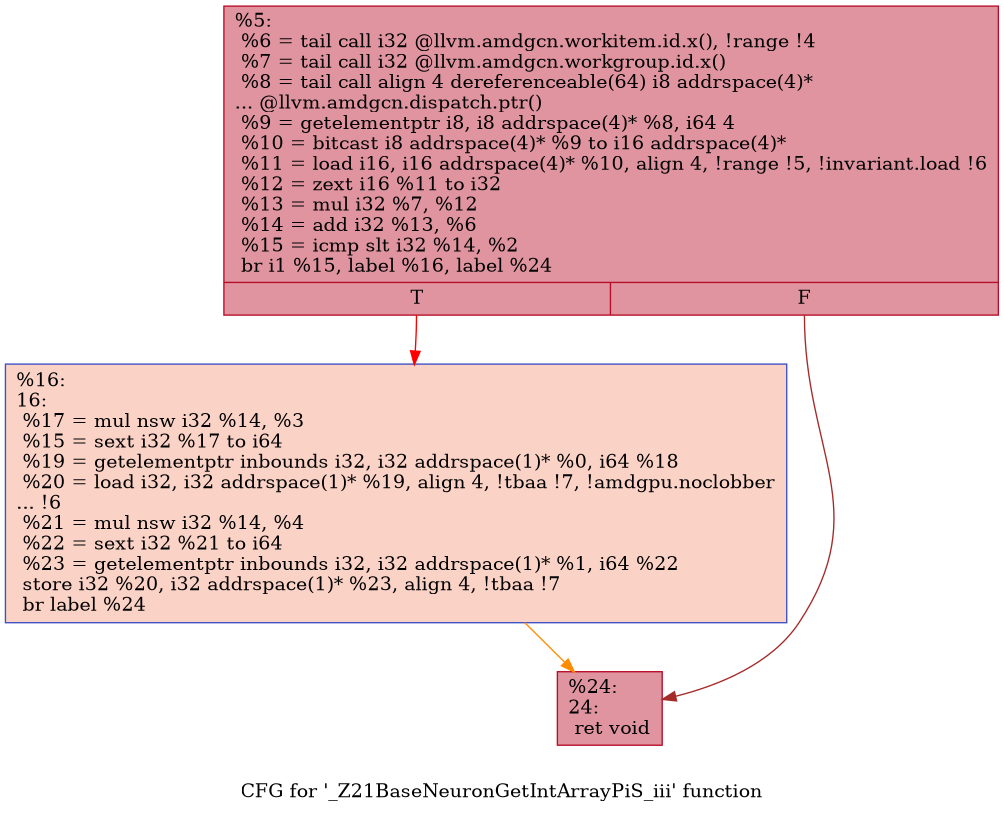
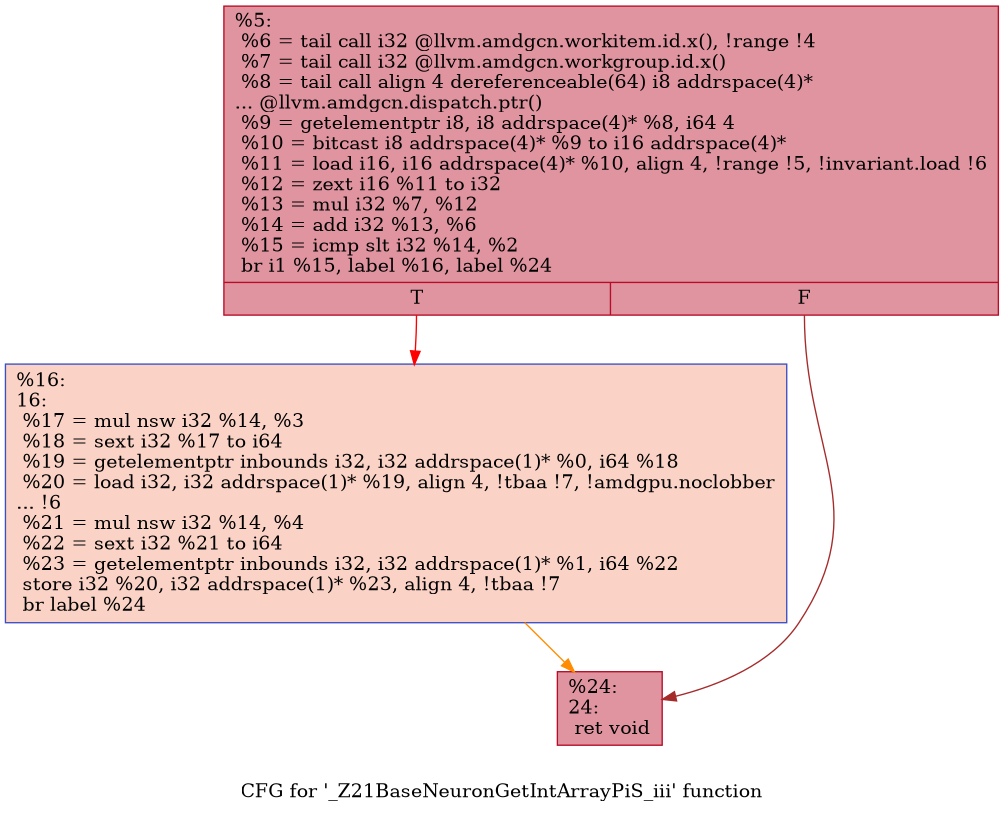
node "%16:": text "%15 = sext i32 %17 to i64" -> "%18 = sext i32 %17 to i64"
